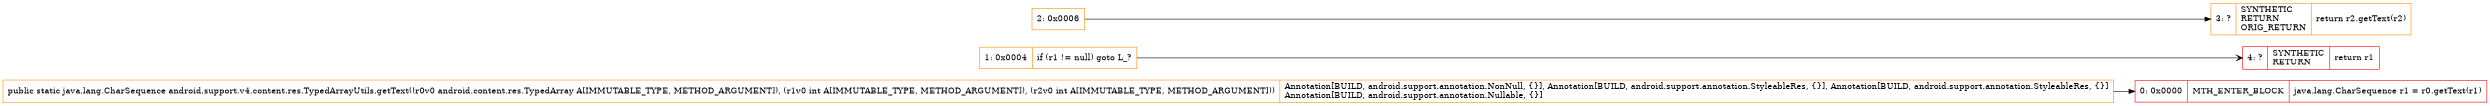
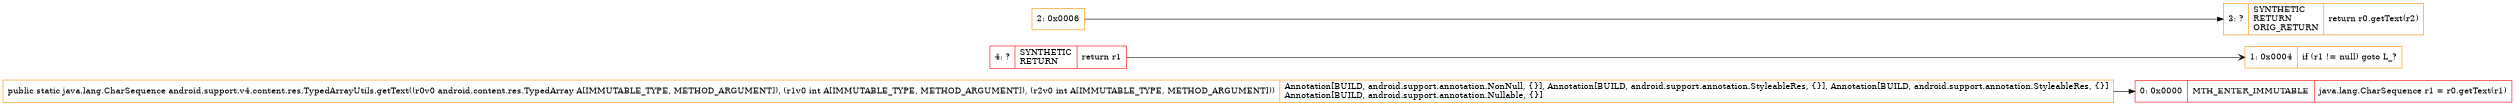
node "3: ?": text "return r2.getText(r2)" -> "return r0.getText(r2)"
edge "1: 0x0004" -> "4: ?": reversed
node "0: 0x0000": text "MTH_ENTER_BLOCK" -> "MTH_ENTER_IMMUTABLE"
